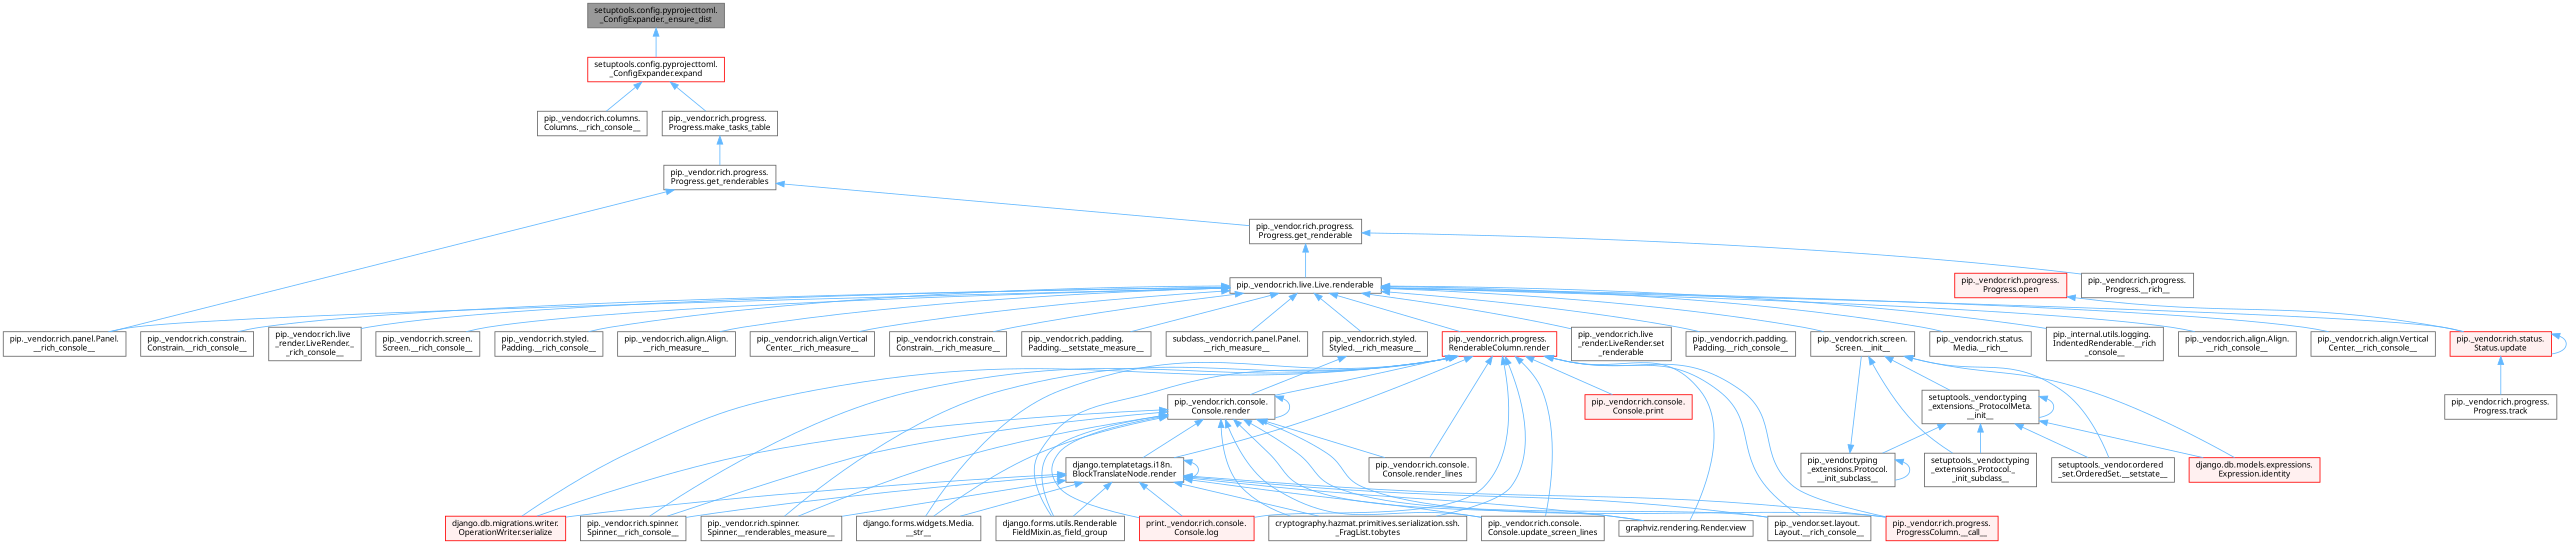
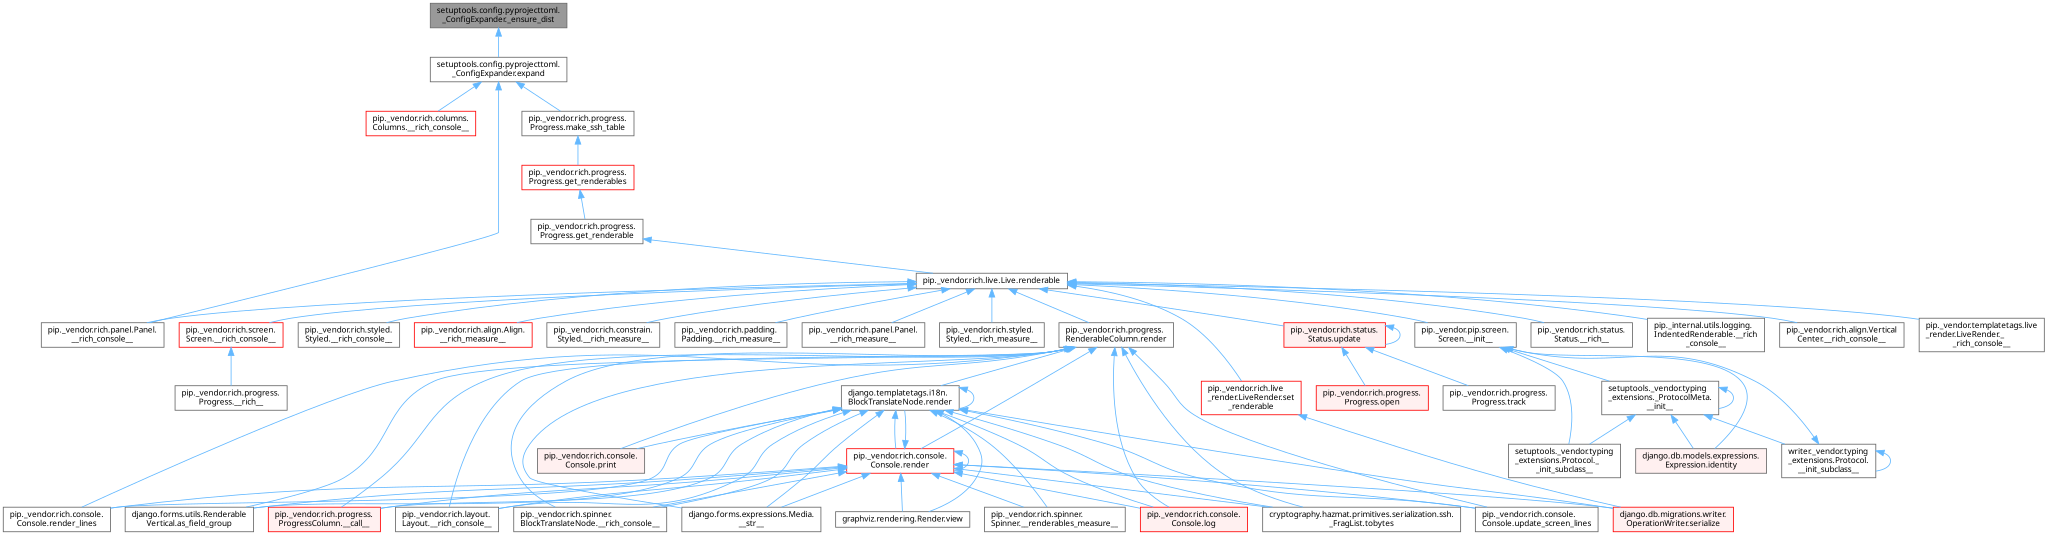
node "setuptools.config.pyprojecttoml. _ConfigExpander.expand": color red -> grey40
node "pip._vendor.rich.columns. Columns.__rich_console__": color grey40 -> red
node "pip._vendor.rich.progress. Progress.make_tasks_table": label "pip._vendor.rich.progress. Progress.make_tasks_table" -> "pip._vendor.rich.progress. Progress.make_ssh_table"
node "pip._vendor.rich.progress. Progress.get_renderables": color grey40 -> red
edge "pip._vendor.rich.progress. Progress.__rich__" -> "pip._vendor.rich.progress. Progress.get_renderable": now "pip._vendor.rich.progress. Progress.__rich__" -> "pip._vendor.rich.screen. Screen.__rich_console__"
edge "pip._vendor.rich.panel.Panel. __rich_console__" -> "pip._vendor.rich.progress. Progress.get_renderables": now "pip._vendor.rich.panel.Panel. __rich_console__" -> "setuptools.config.pyprojecttoml. _ConfigExpander.expand"
edge "pip._vendor.rich.status. Status.update" -> "pip._vendor.rich.progress. Progress.open": reversed
node "pip._vendor.rich.constrain. Constrain.__rich_console__": removed
node "pip._vendor.rich.live _render.LiveRender._ _rich_console__": label "pip._vendor.rich.live _render.LiveRender._ _rich_console__" -> "pip._vendor.templatetags.live _render.LiveRender._ _rich_console__"
node "pip._vendor.rich.screen. Screen.__rich_console__": color grey40 -> red
node "pip._vendor.rich.styled. Padding.__rich_console__": label "pip._vendor.rich.styled. Padding.__rich_console__" -> "pip._vendor.rich.styled. Styled.__rich_console__"
node "pip._vendor.rich.align.Align. __rich_measure__": color grey40 -> red
node "pip._vendor.rich.align.Vertical Center.__rich_measure__": removed
node "pip._vendor.rich.constrain. Constrain.__rich_measure__": label "pip._vendor.rich.constrain. Constrain.__rich_measure__" -> "pip._vendor.rich.constrain. Styled.__rich_measure__"
node "pip._vendor.rich.padding. Padding.__setstate_measure__": label "pip._vendor.rich.padding. Padding.__setstate_measure__" -> "pip._vendor.rich.padding. Padding.__rich_measure__"
node "subclass._vendor.rich.panel.Panel. __rich_measure__": label "subclass._vendor.rich.panel.Panel. __rich_measure__" -> "pip._vendor.rich.panel.Panel. __rich_measure__"
node "pip._vendor.rich.progress. RenderableColumn.render": color red -> grey40
node "pip._vendor.rich.live _render.LiveRender.set _renderable": color grey40 -> red
node "pip._vendor.rich.padding. Padding.__rich_console__": removed
node "pip._vendor.rich.screen. Screen.__init__": label "pip._vendor.rich.screen. Screen.__init__" -> "pip._vendor.pip.screen. Screen.__init__"
node "pip._vendor.rich.status. Media.__rich__": label "pip._vendor.rich.status. Media.__rich__" -> "pip._vendor.rich.status. Status.__rich__"
node "pip._vendor.rich.align.Align. __rich_console__": removed
edge "django.db.migrations.writer. OperationWriter.serialize" -> "pip._vendor.rich.progress. RenderableColumn.render": now "django.db.migrations.writer. OperationWriter.serialize" -> "pip._vendor.rich.live _render.LiveRender.set _renderable"
edge "pip._vendor.rich.spinner. Spinner.__renderables_measure__" -> "pip._vendor.rich.progress. RenderableColumn.render": removed
edge "pip._vendor.rich.console. Console.render" -> "pip._vendor.rich.styled. Styled.__rich_measure__": now "pip._vendor.rich.console. Console.render" -> "django.templatetags.i18n. BlockTranslateNode.render"
edge "graphviz.rendering.Render.view" -> "pip._vendor.rich.progress. RenderableColumn.render": removed
node "pip._vendor.rich.console. Console.render": color grey40 -> red
node "pip._vendor.rich.console. Console.print": color red -> grey40
edge "pip._vendor.rich.console. Console.print" -> "django.templatetags.i18n. BlockTranslateNode.render": added
edge "pip._vendor.rich.console. Console.render_lines" -> "django.templatetags.i18n. BlockTranslateNode.render": added
node "pip._vendor.typing _extensions.Protocol. __init_subclass__": label "pip._vendor.typing _extensions.Protocol. __init_subclass__" -> "writer._vendor.typing _extensions.Protocol. __init_subclass__"
node "setuptools._vendor.ordered _set.OrderedSet.__setstate__": removed
node "django.db.models.expressions. Expression.identity": color red -> grey40
node "pip._vendor.rich.spinner. Spinner.__rich_console__": label "pip._vendor.rich.spinner. Spinner.__rich_console__" -> "pip._vendor.rich.spinner. BlockTranslateNode.__rich_console__"
node "django.forms.widgets.Media. __str__": label "django.forms.widgets.Media. __str__" -> "django.forms.expressions.Media. __str__"
node "django.forms.utils.Renderable FieldMixin.as_field_group": label "django.forms.utils.Renderable FieldMixin.as_field_group" -> "django.forms.utils.Renderable Vertical.as_field_group"
node "print._vendor.rich.console. Console.log": label "print._vendor.rich.console. Console.log" -> "pip._vendor.rich.console. Console.log"
node "pip._vendor.set.layout. Layout.__rich_console__": label "pip._vendor.set.layout. Layout.__rich_console__" -> "pip._vendor.rich.layout. Layout.__rich_console__"
